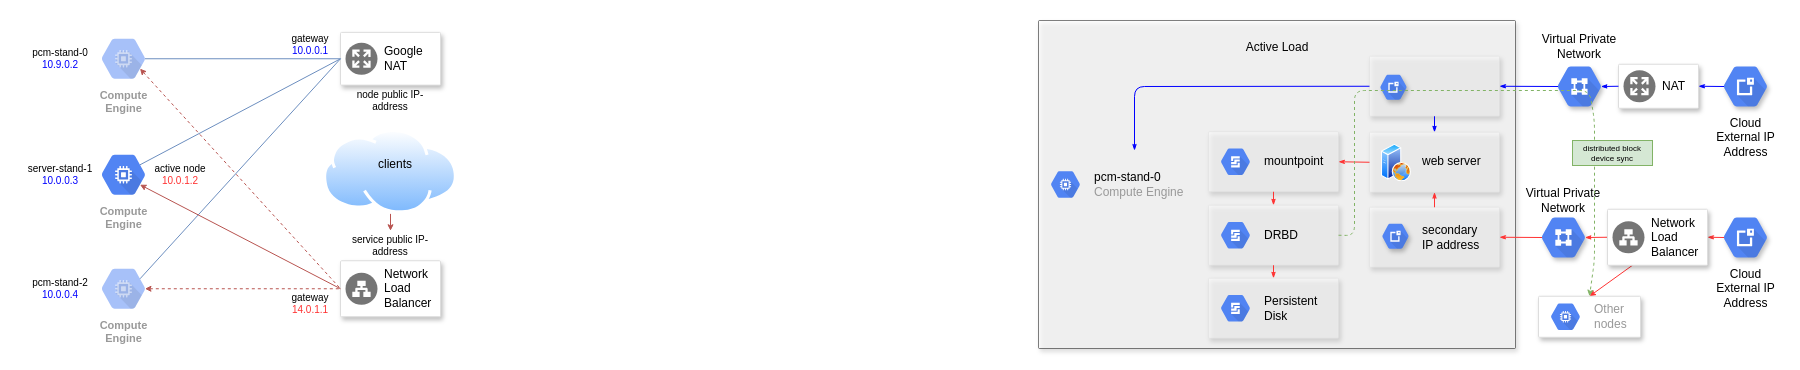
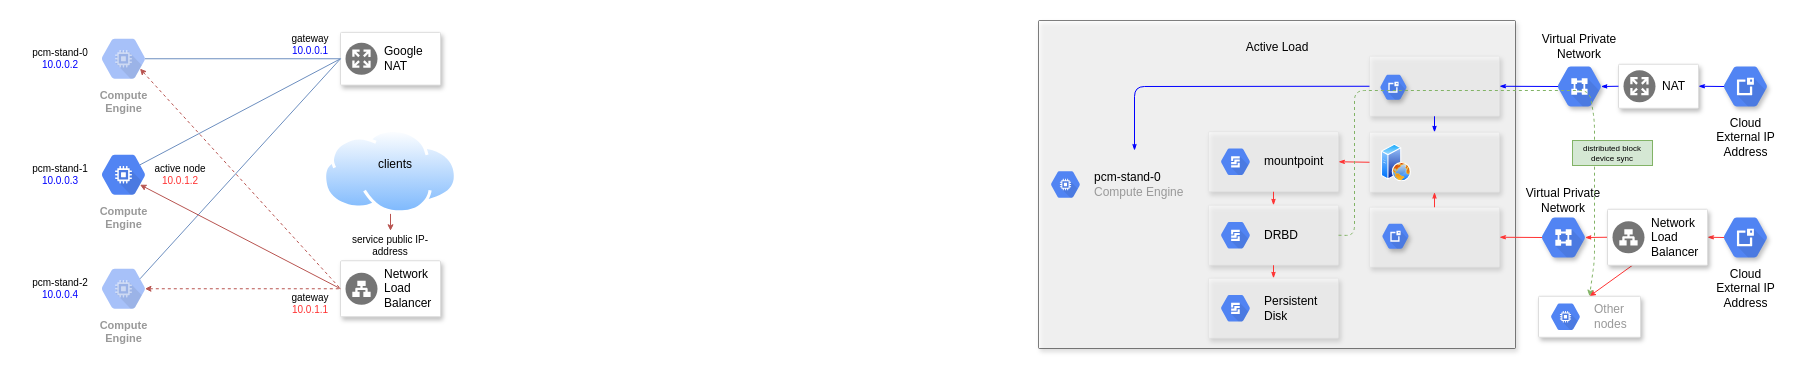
node "pcm-stand-010.9.0.2": label "pcm-stand-010.9.0.2" -> "pcm-stand-010.0.0.2"
node "node public IP-address": removed
node "web server": removed
node "server-stand-110.0.0.3": label "server-stand-110.0.0.3" -> "pcm-stand-110.0.0.3"
node "secondaryIP address": removed
node "gateway14.0.1.1": label "gateway14.0.1.1" -> "gateway10.0.1.1"
